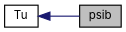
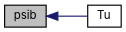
edge "psib" -> "Tu": reversed
